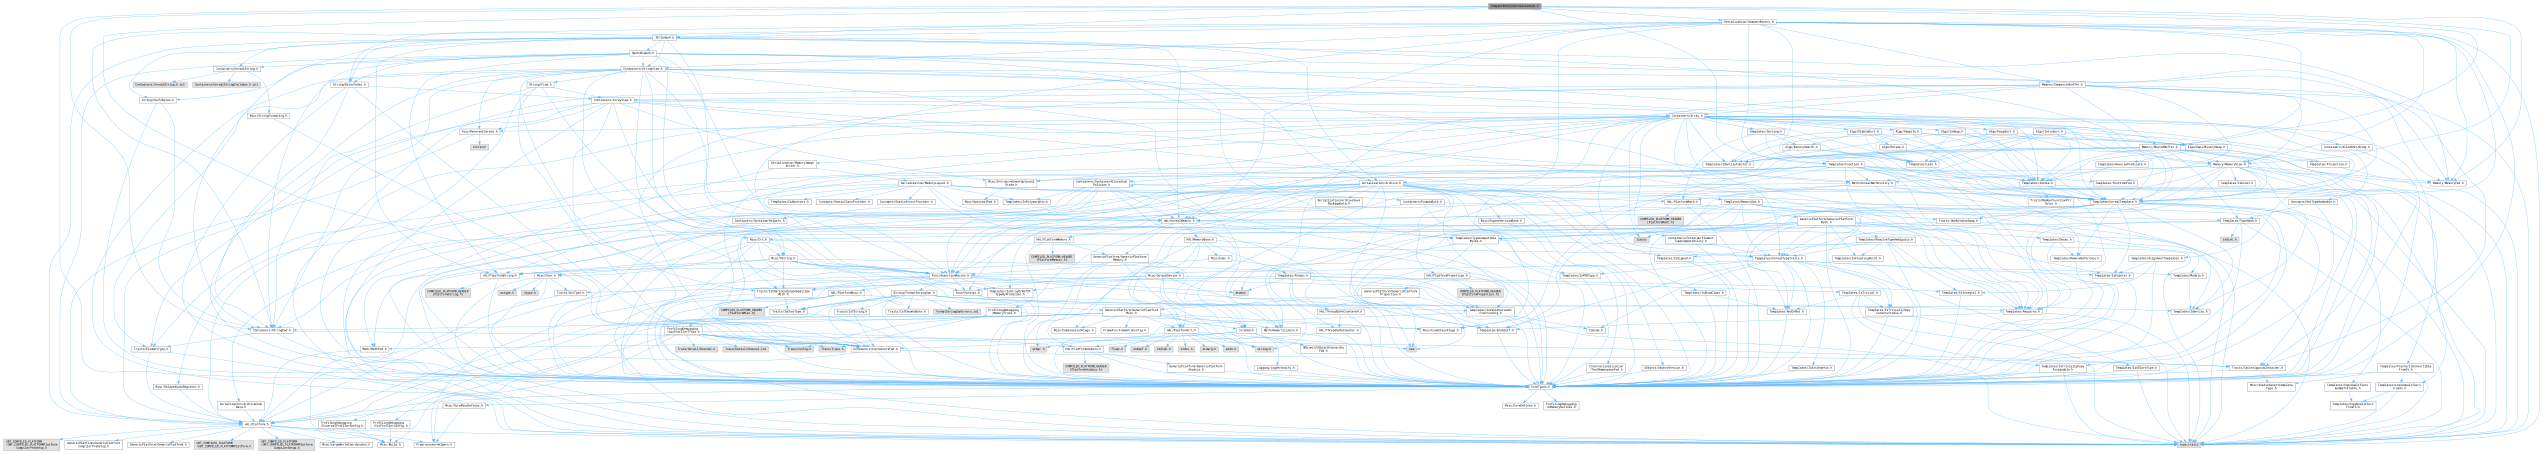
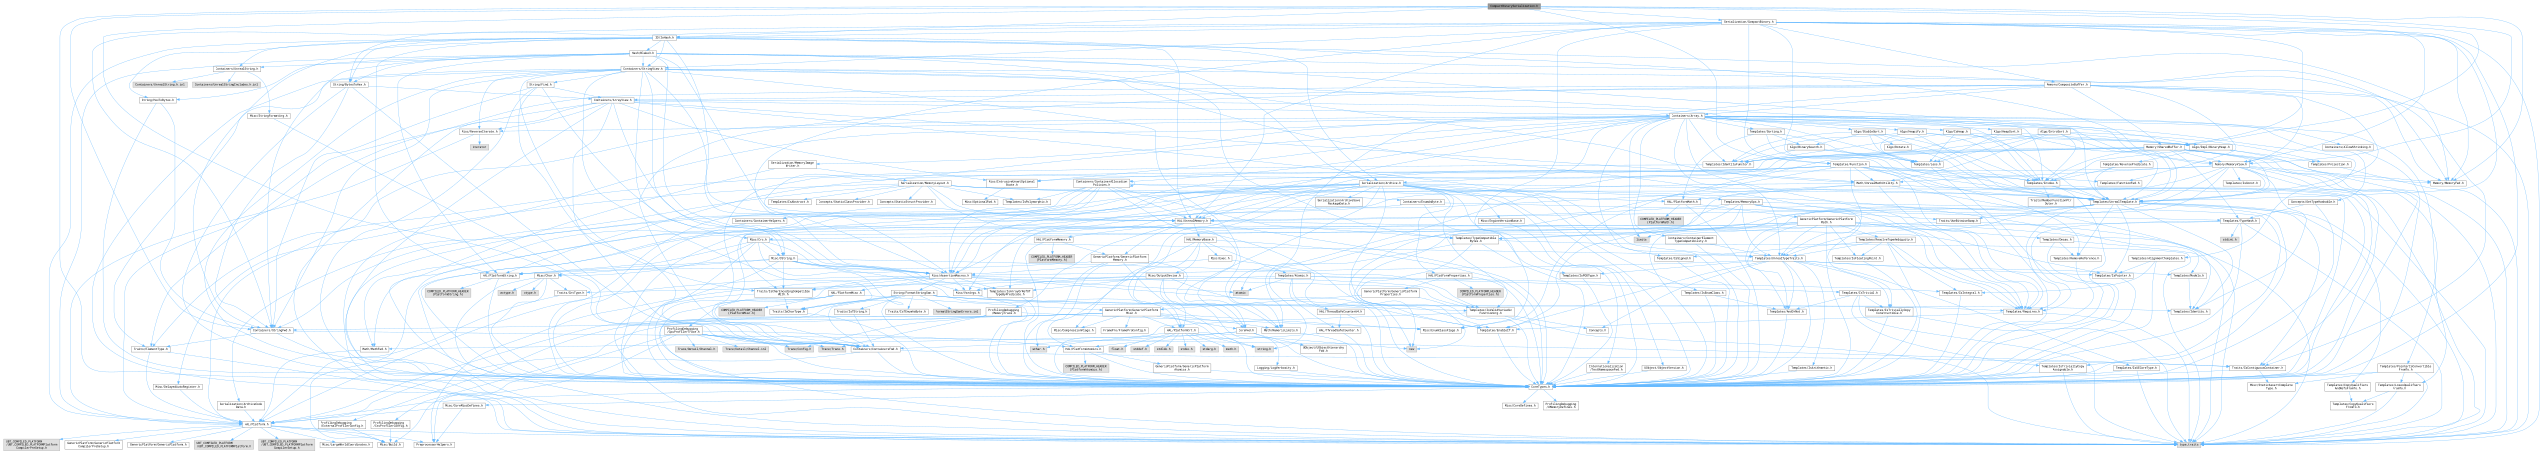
node "IsEnum.h": label "IsEnum.h" -> "Concepts.h"
